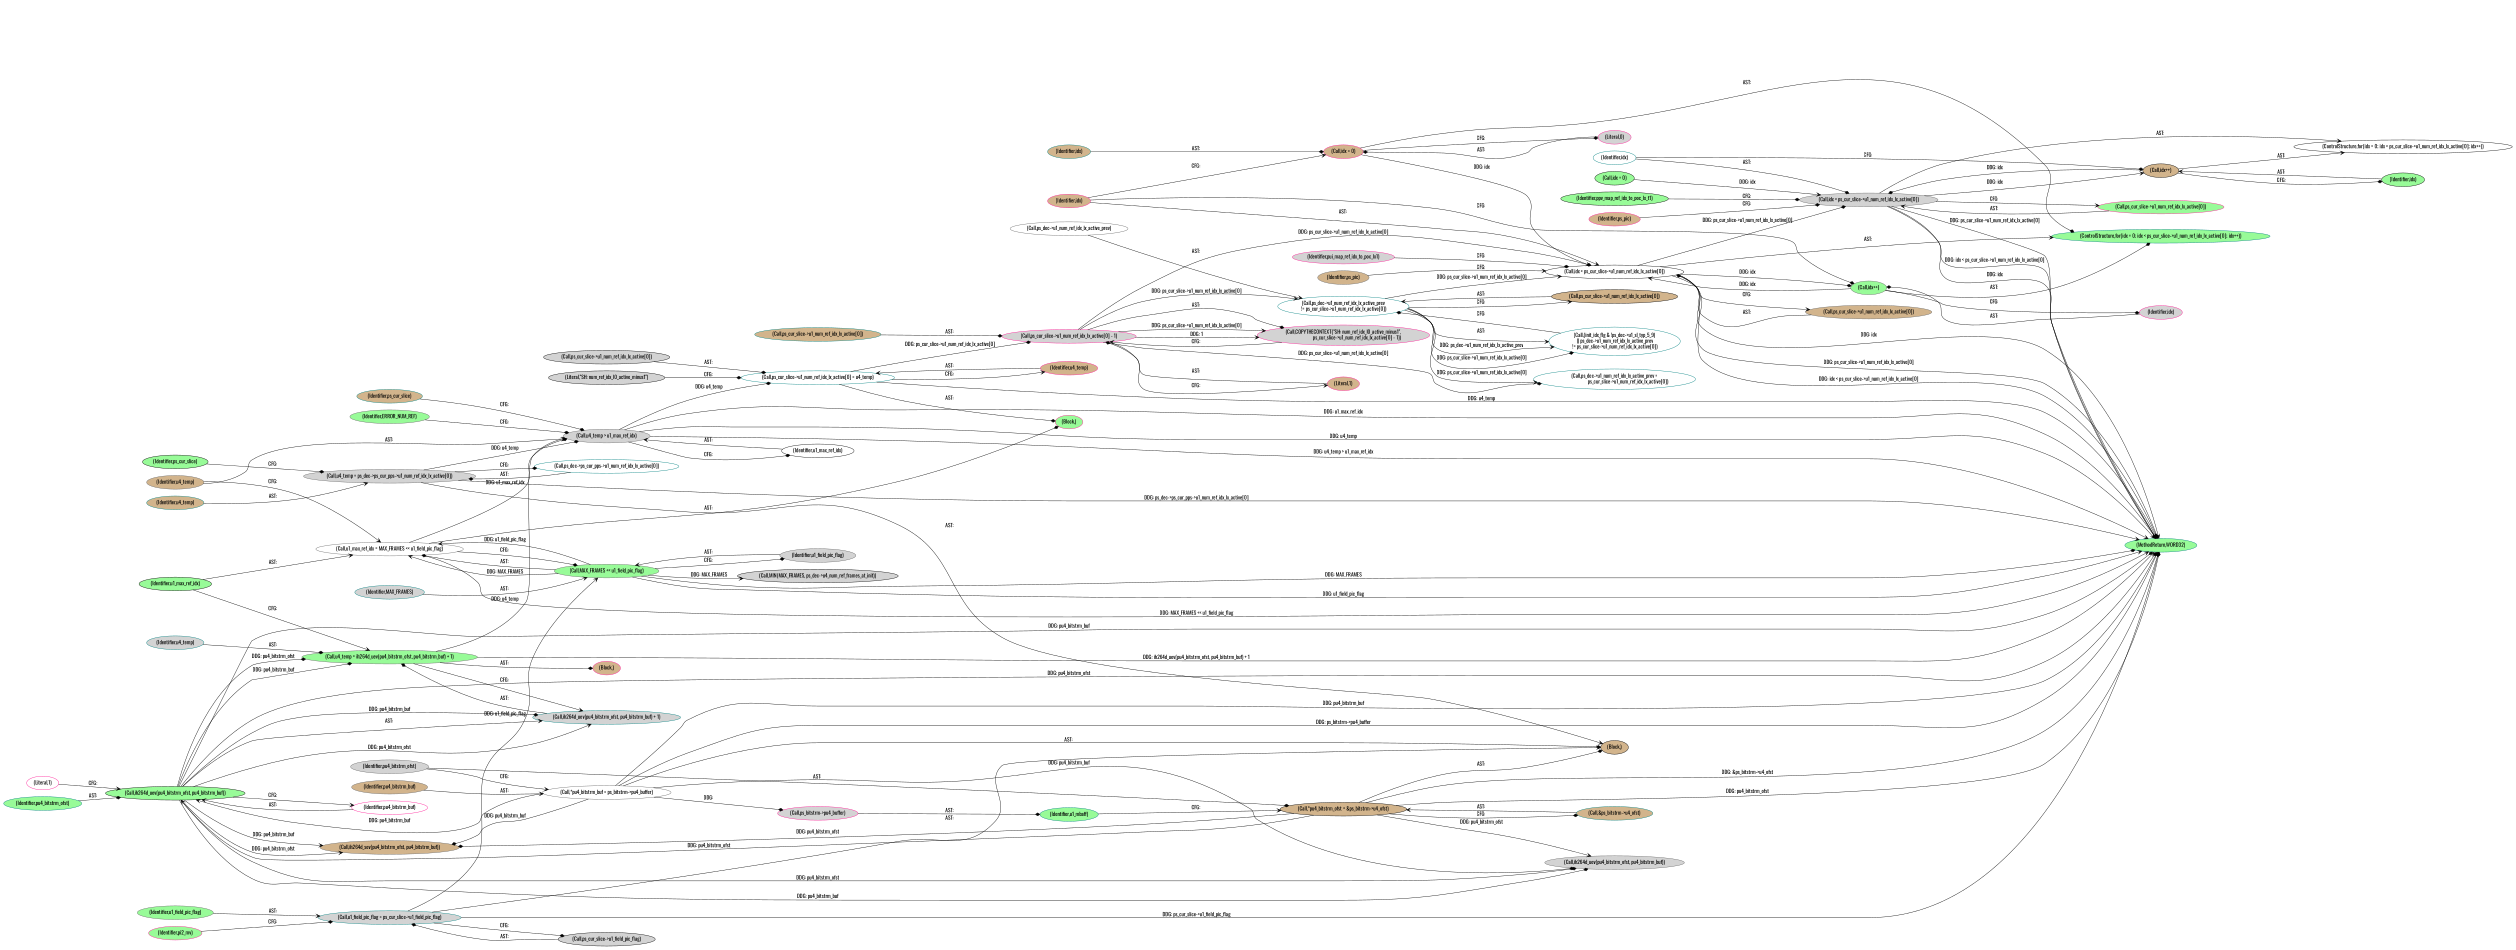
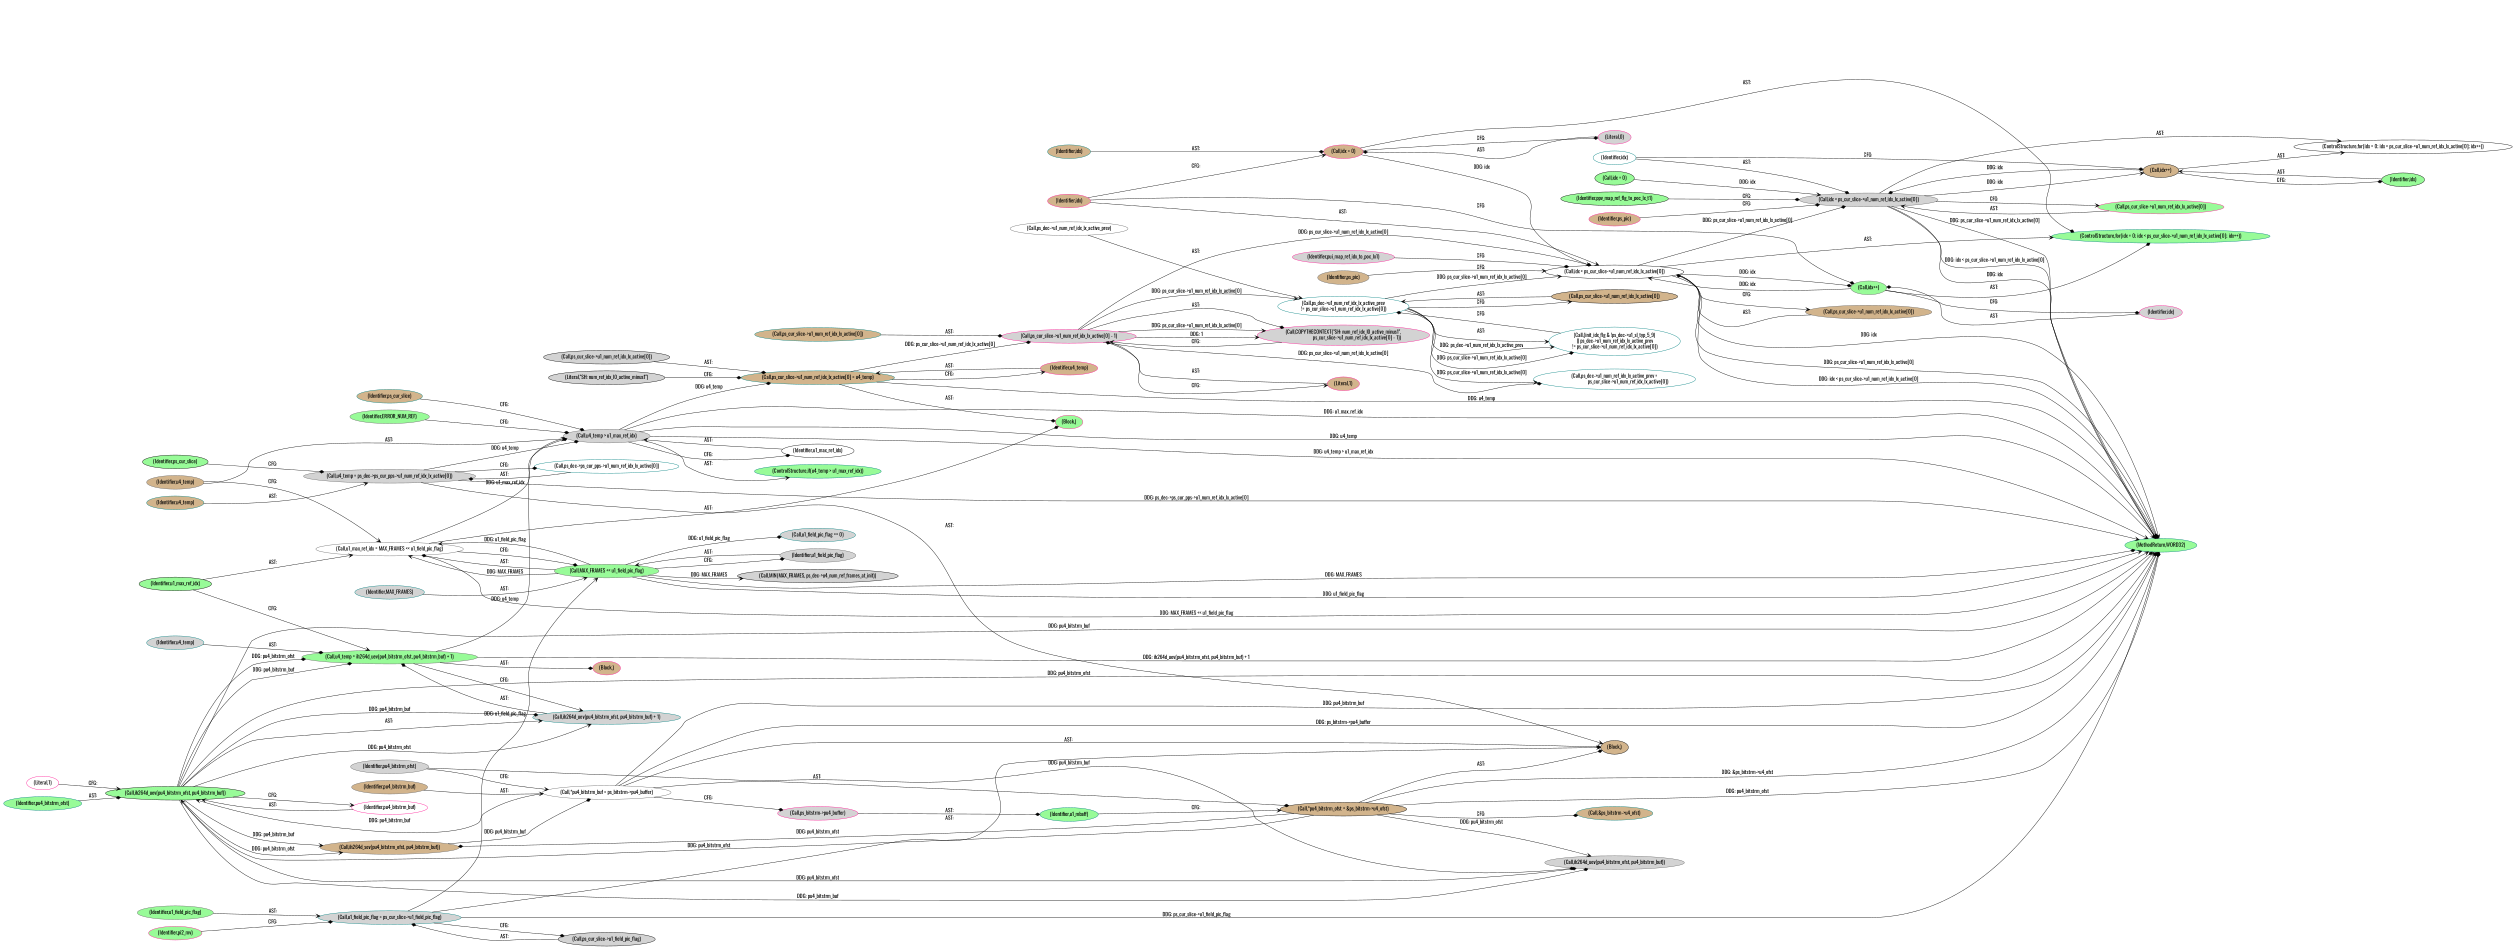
node "(Identifier,ppv_map_ref_idx_to_poc_lx_t1)": label "(Identifier,ppv_map_ref_idx_to_poc_lx_t1)" -> "(Identifier,ppv_map_ref_flg_to_poc_lx_t1)"
node "(Call,ps_cur_slice->u1_num_ref_idx_lx_active[0] = u4_temp)": fillcolor white -> tan
node "(ControlStructure,if(u4_temp > u1_max_ref_idx))": added
node "(Call,u1_field_pic_flag == 0)": added
edge "(Call,*pu4_bitstrm_buf = ps_bitstrm->pu4_buffer)" -> "(Call,ps_bitstrm->pu4_buffer)": label "DDG: " -> "CFG: "
edge "(Call,&ps_bitstrm->u4_ofst)" -> "(Call,*pu4_bitstrm_ofst = &ps_bitstrm->u4_ofst)": removed, label "AST:"
edge "(Call,*pu4_bitstrm_buf = ps_bitstrm->pu4_buffer)" -> "(Call,ih264d_sev(pu4_bitstrm_ofst, pu4_bitstrm_buf))": reversed
